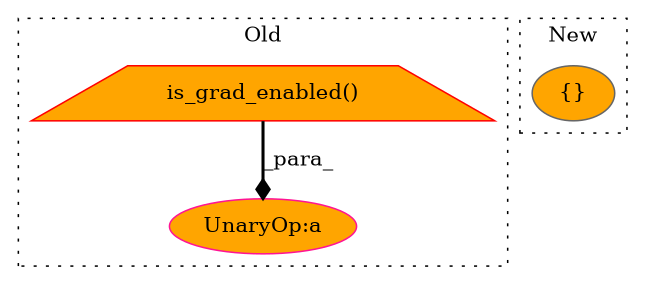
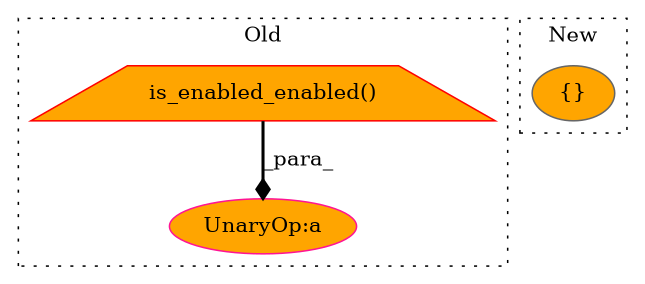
node "is_grad_enabled()": label "is_grad_enabled()" -> "is_enabled_enabled()"
